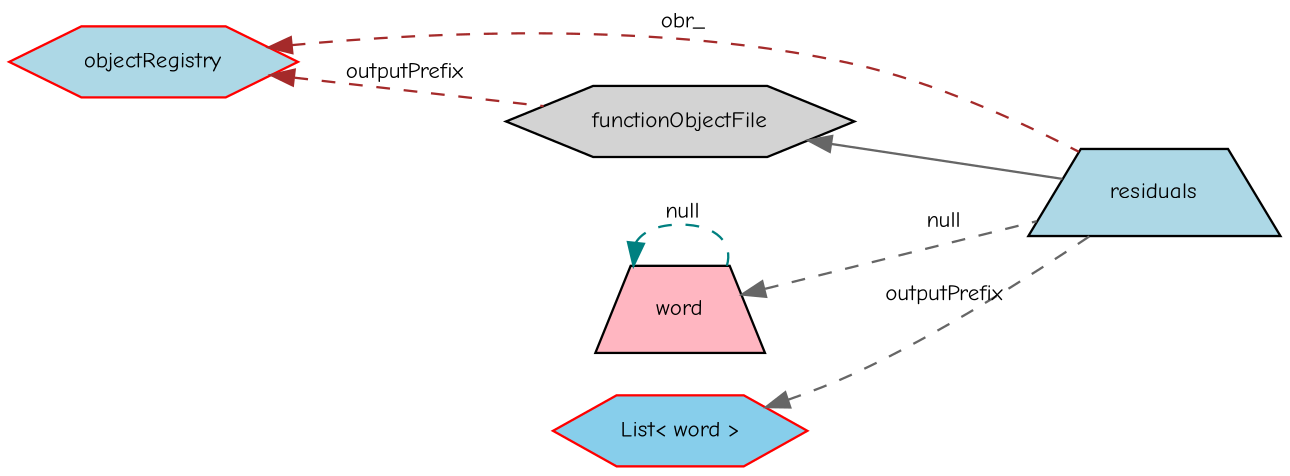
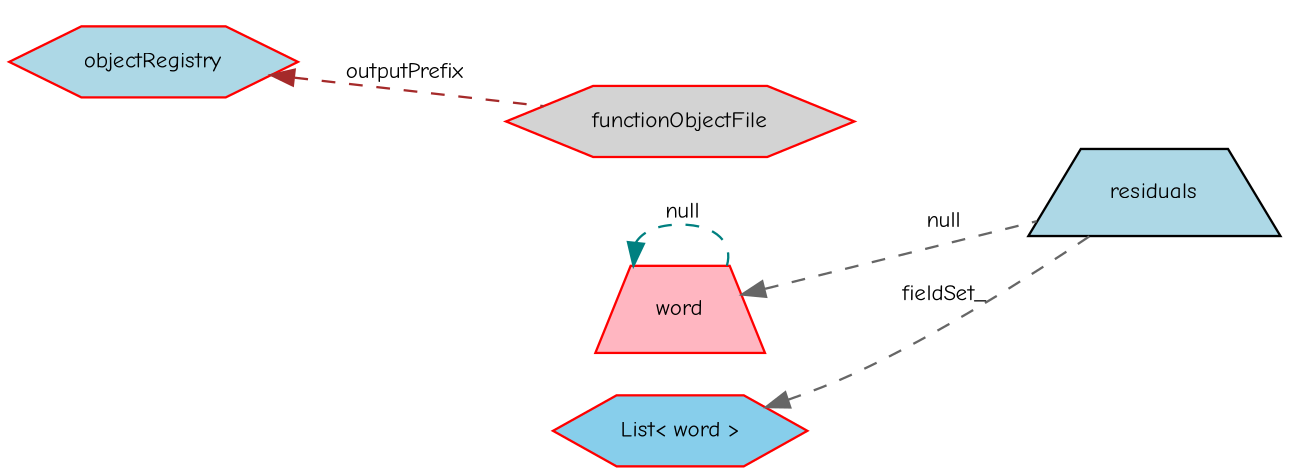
edge "residuals" -> "objectRegistry": removed, label "obr_"
node "functionObjectFile": color black -> red
edge "residuals" -> "functionObjectFile": removed
edge "residuals" -> "List< word >": label " outputPrefix" -> " fieldSet_"
node "word": color black -> red
